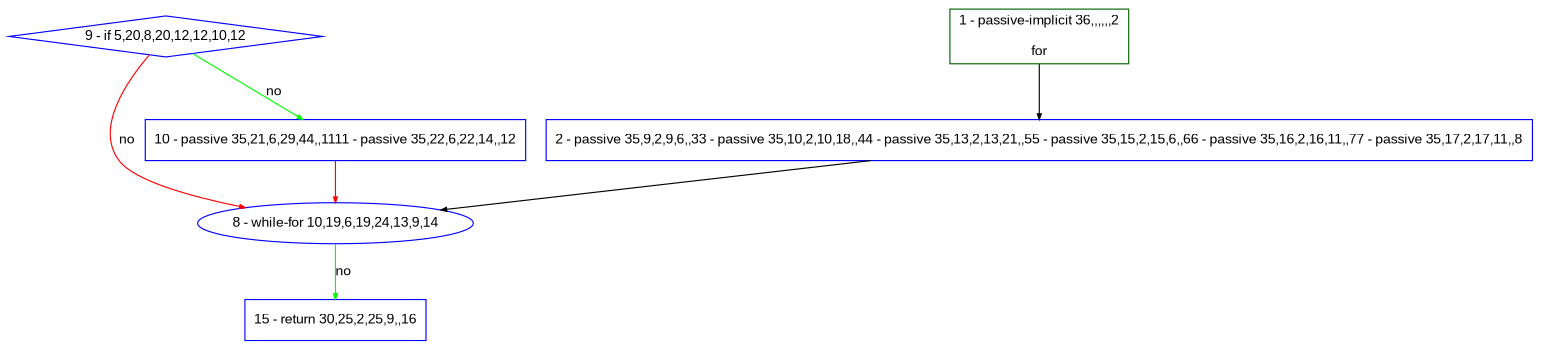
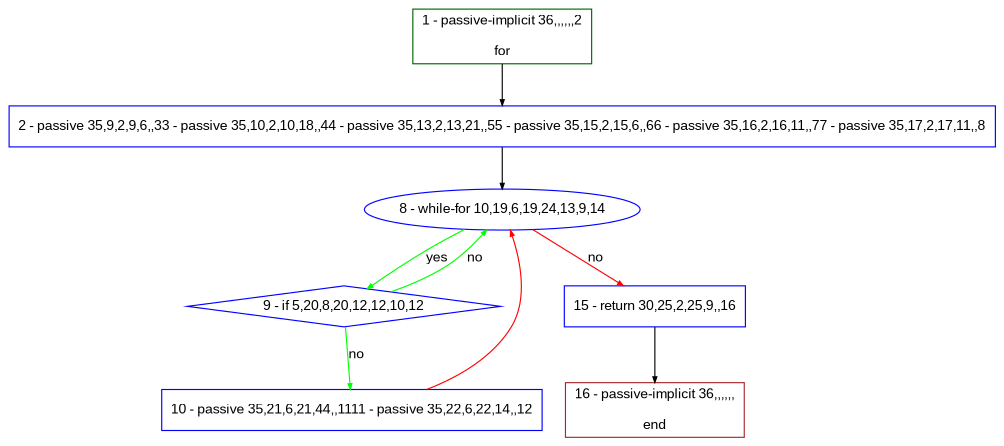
node "10 - passive 35,21,6,29,44,,1111 - passive 35,22,6,22,14,,12": label "10 - passive 35,21,6,29,44,,1111 - passive 35,22,6,22,14,,12" -> "10 - passive 35,21,6,21,44,,1111 - passive 35,22,6,22,14,,12"
edge "9 - if 5,20,8,20,12,12,10,12" -> "8 - while-for 10,19,6,19,24,13,9,14": color #ff0000 -> #00ff00
edge "8 - while-for 10,19,6,19,24,13,9,14" -> "9 - if 5,20,8,20,12,12,10,12": added, label "yes"
edge "8 - while-for 10,19,6,19,24,13,9,14" -> "15 - return 30,25,2,25,9,,16": color #00ff00 -> #ff0000
node "16 - passive-implicit 36,,,,,, end": added
